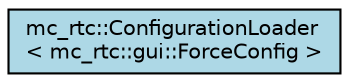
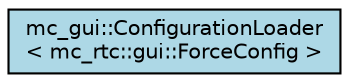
node "mc_rtc::ConfigurationLoader < mc_rtc::gui::ForceConfig >": label "mc_rtc::ConfigurationLoader < mc_rtc::gui::ForceConfig >" -> "mc_gui::ConfigurationLoader < mc_rtc::gui::ForceConfig >"
